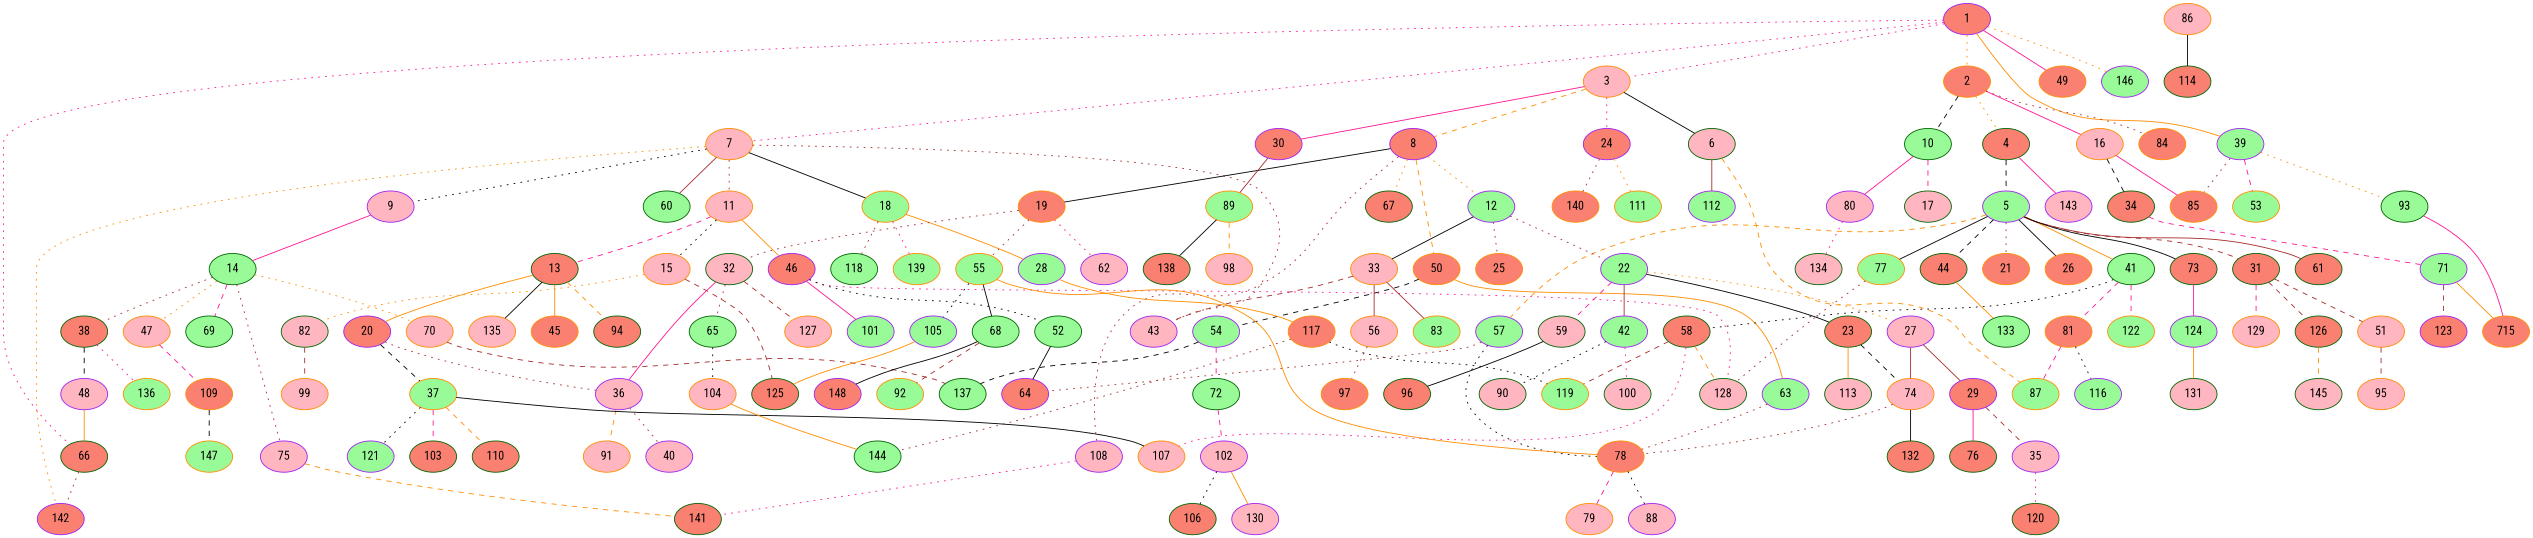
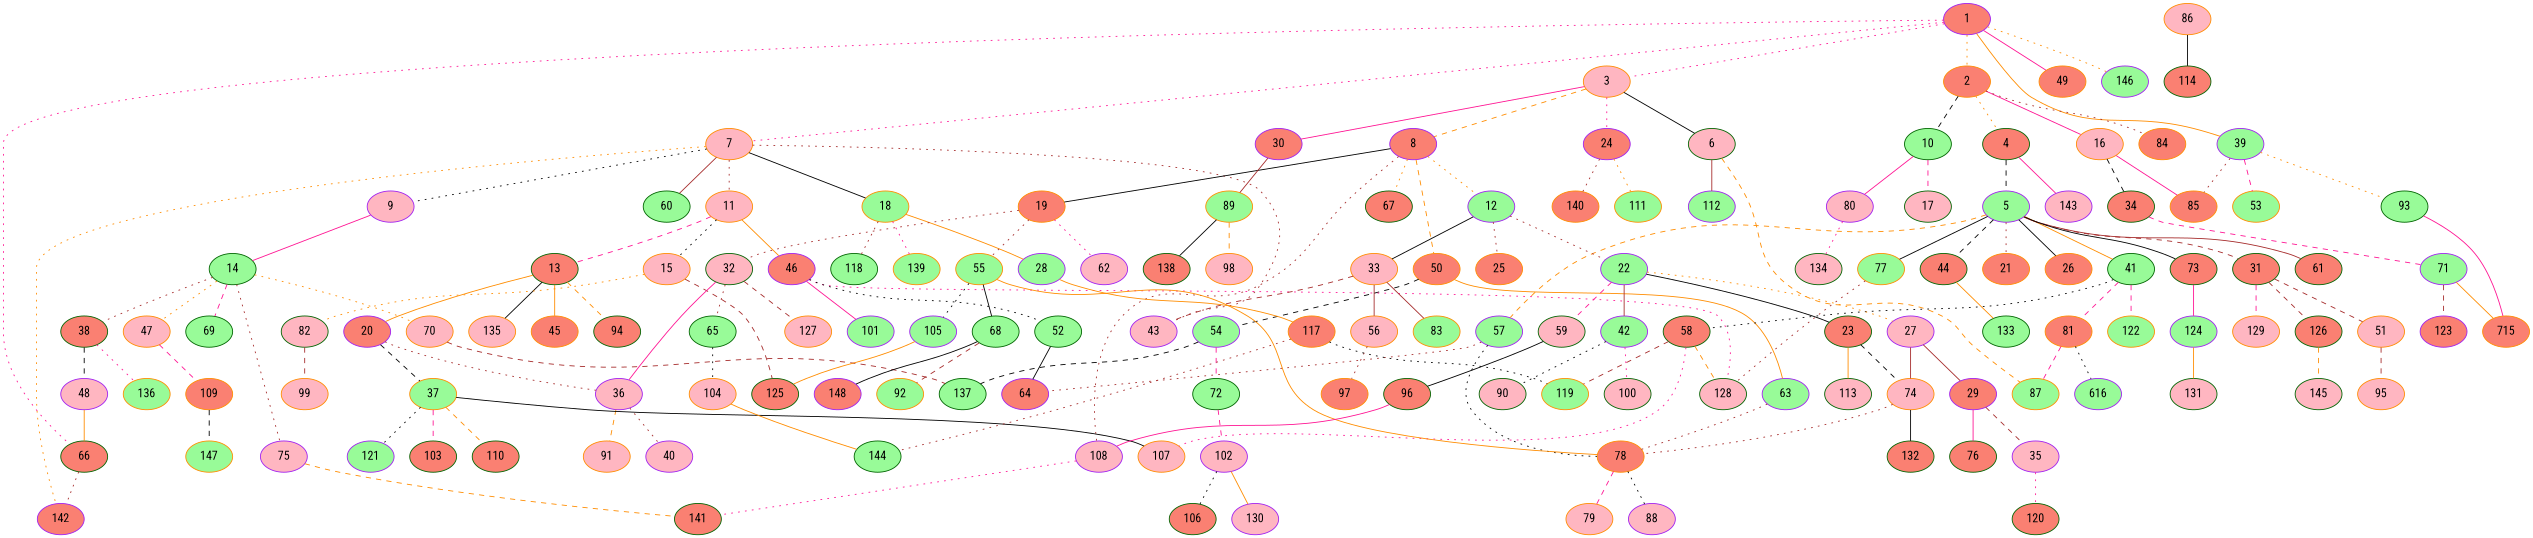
node "116": label "116" -> "616"
edge "96" -- "108": added
